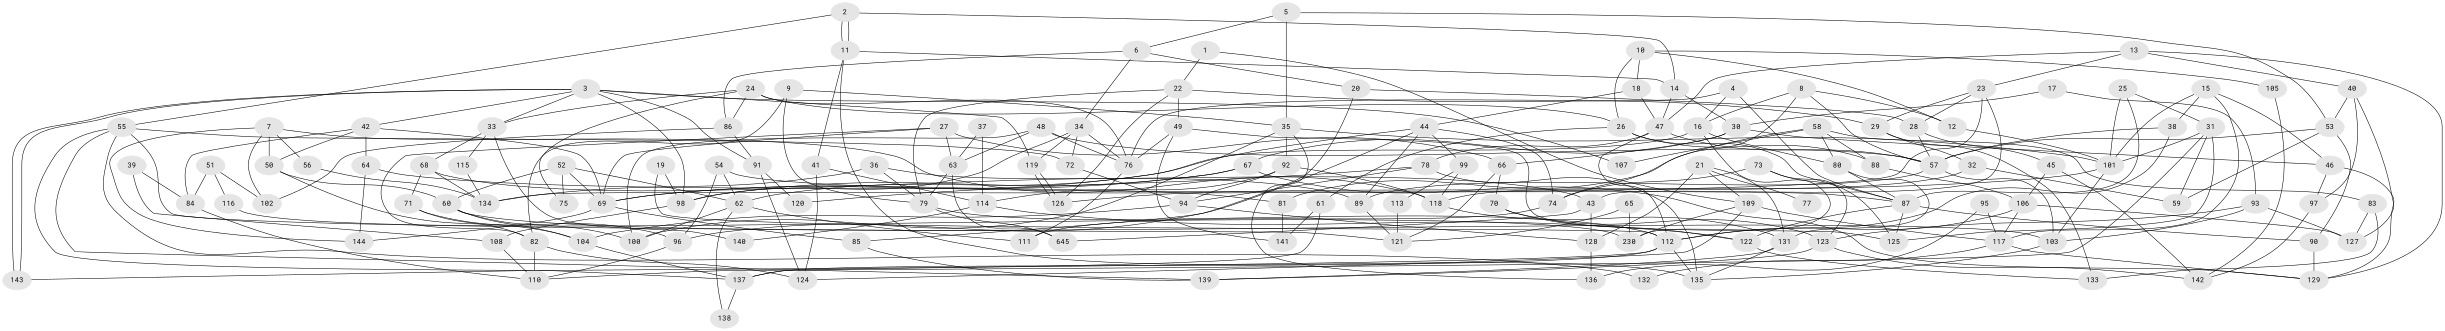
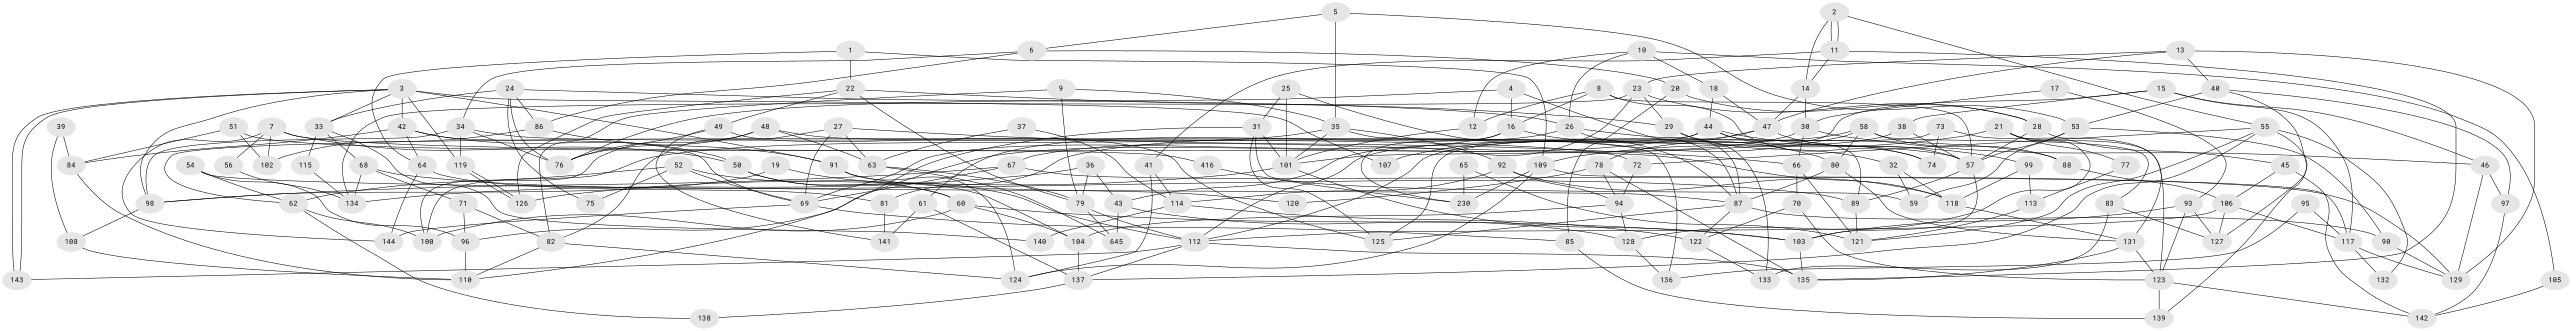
edge "1" -- "64": added
edge "77" -- "113": added
node "116": label "116" -> "416"
node "111": removed
edge "131" -- "139": now "131" -- "123"
